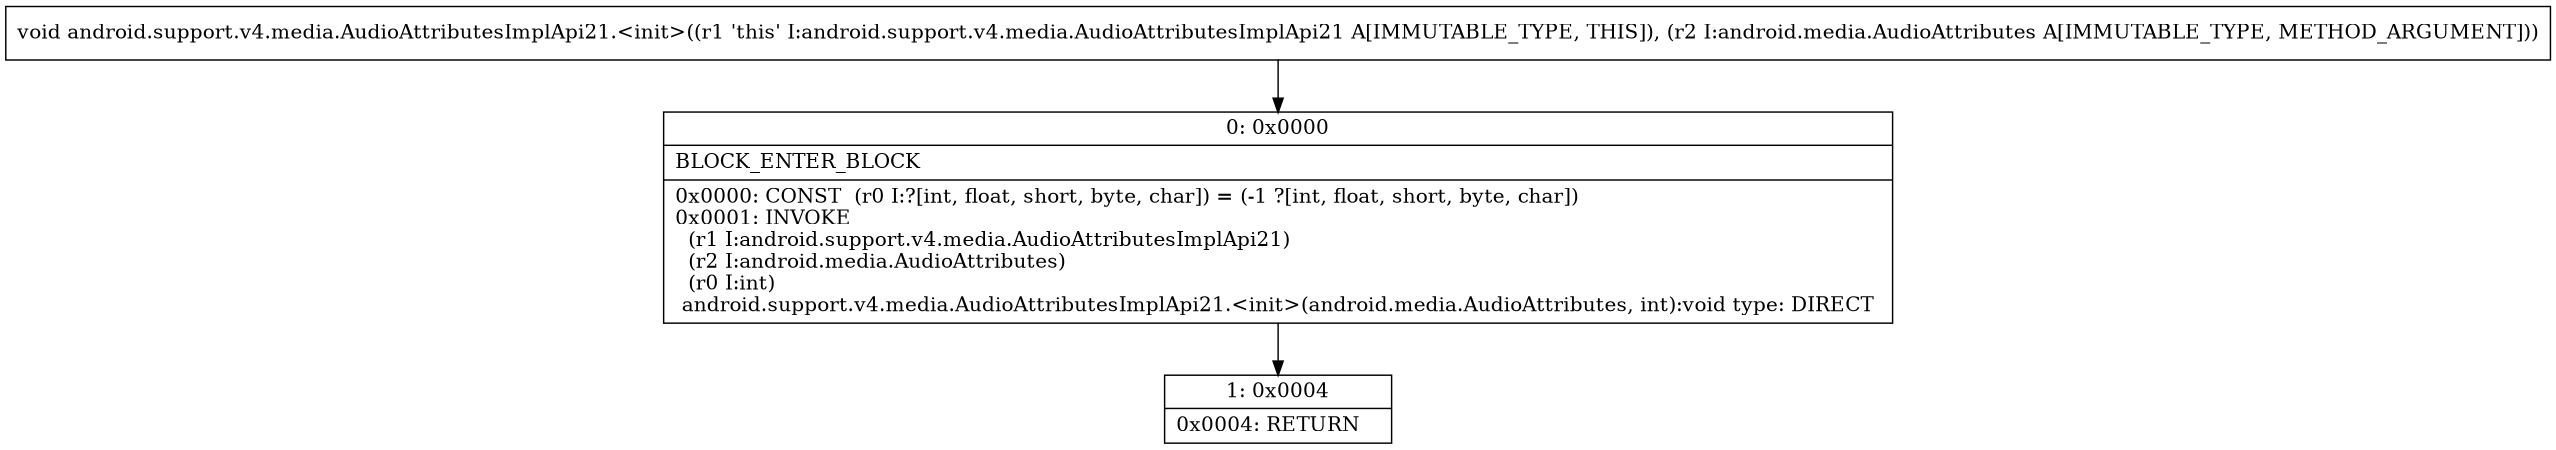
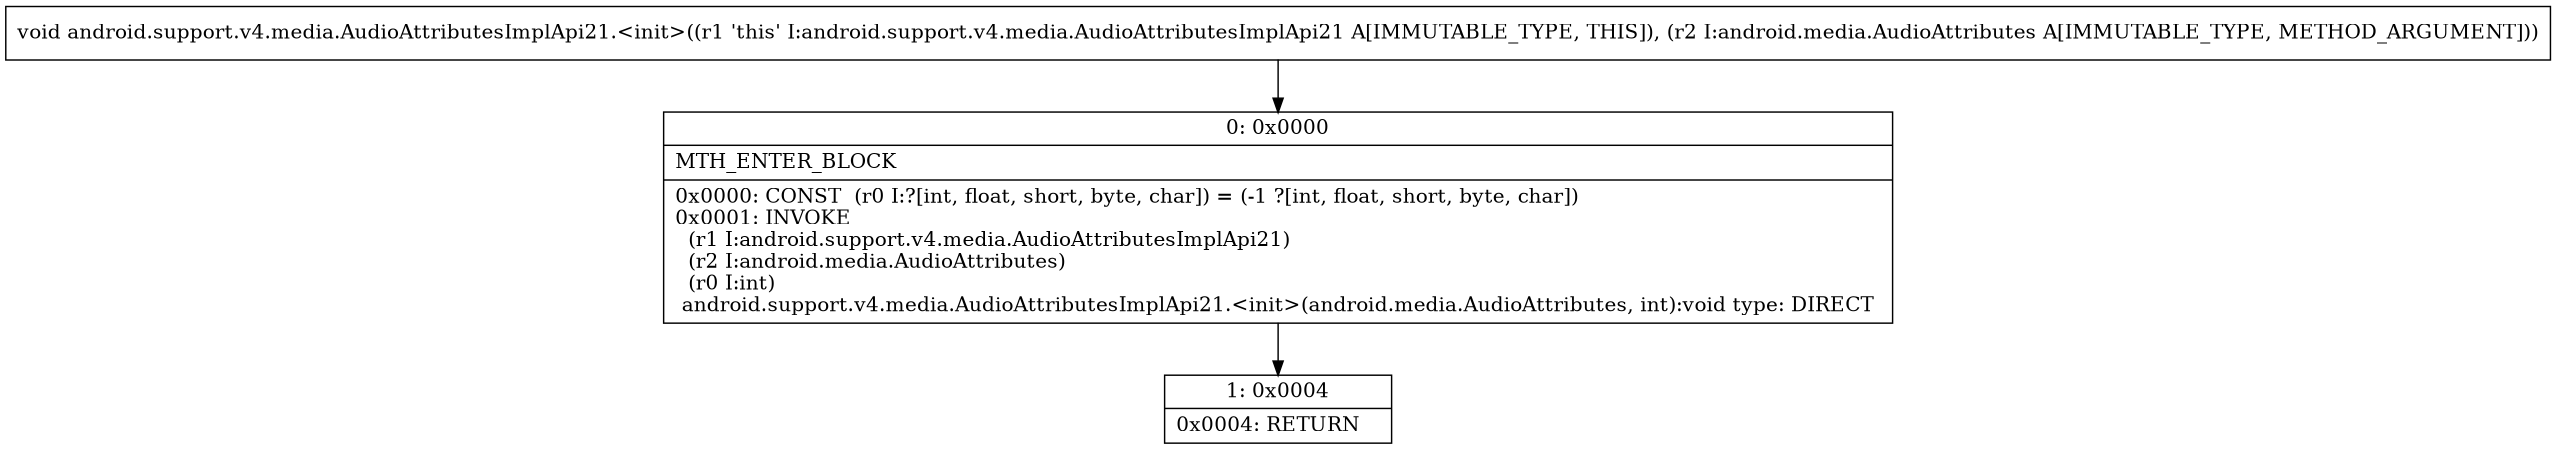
node "0: 0x0000": text "BLOCK_ENTER_BLOCK" -> "MTH_ENTER_BLOCK"
